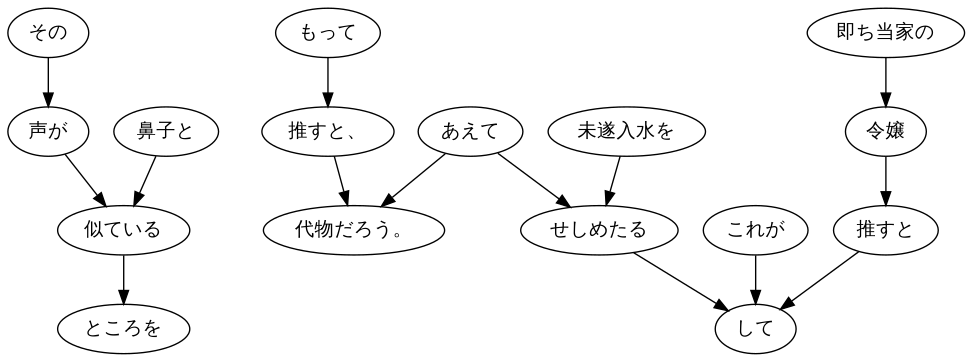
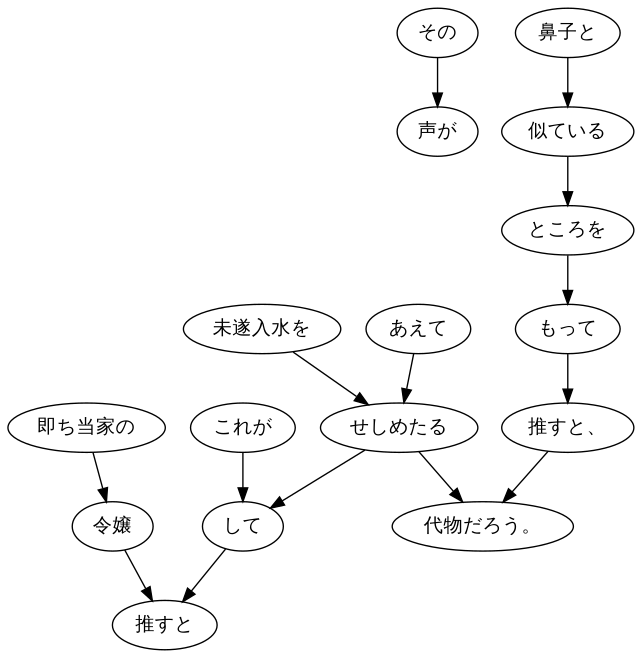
edge "声が" -> "似ている": removed
edge "あえて" -> "代物だろう。": now "せしめたる" -> "代物だろう。"
edge "ところを" -> "もって": added
edge "推すと" -> "して": reversed
